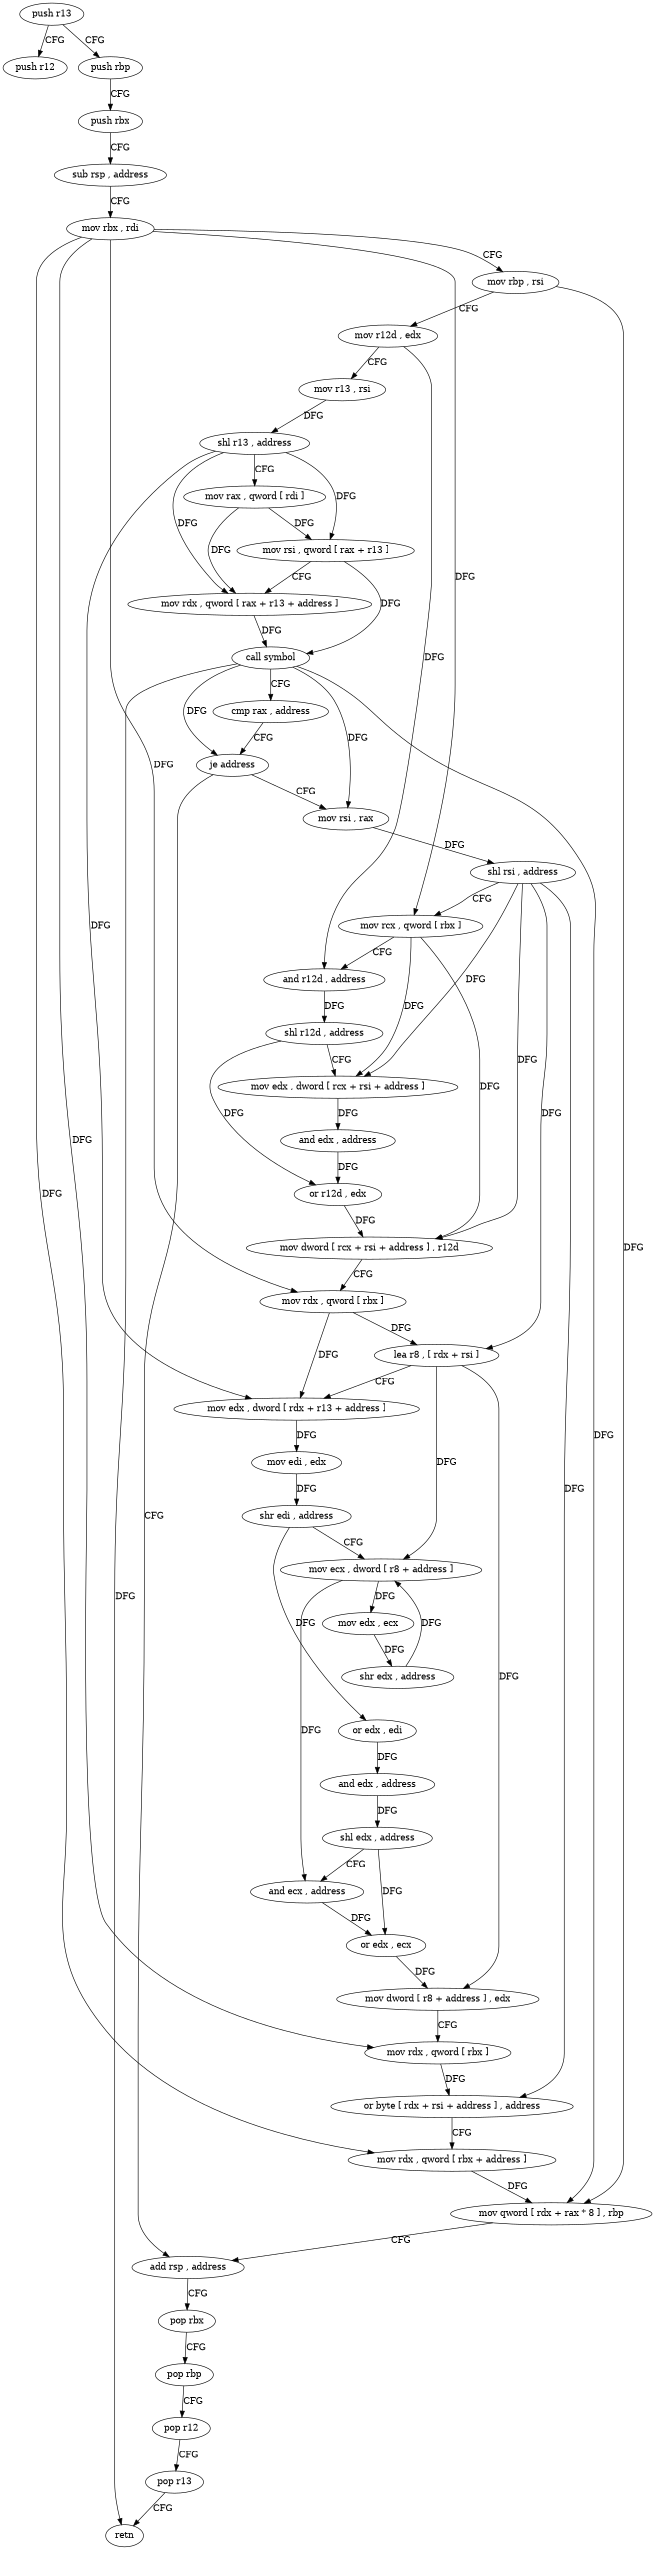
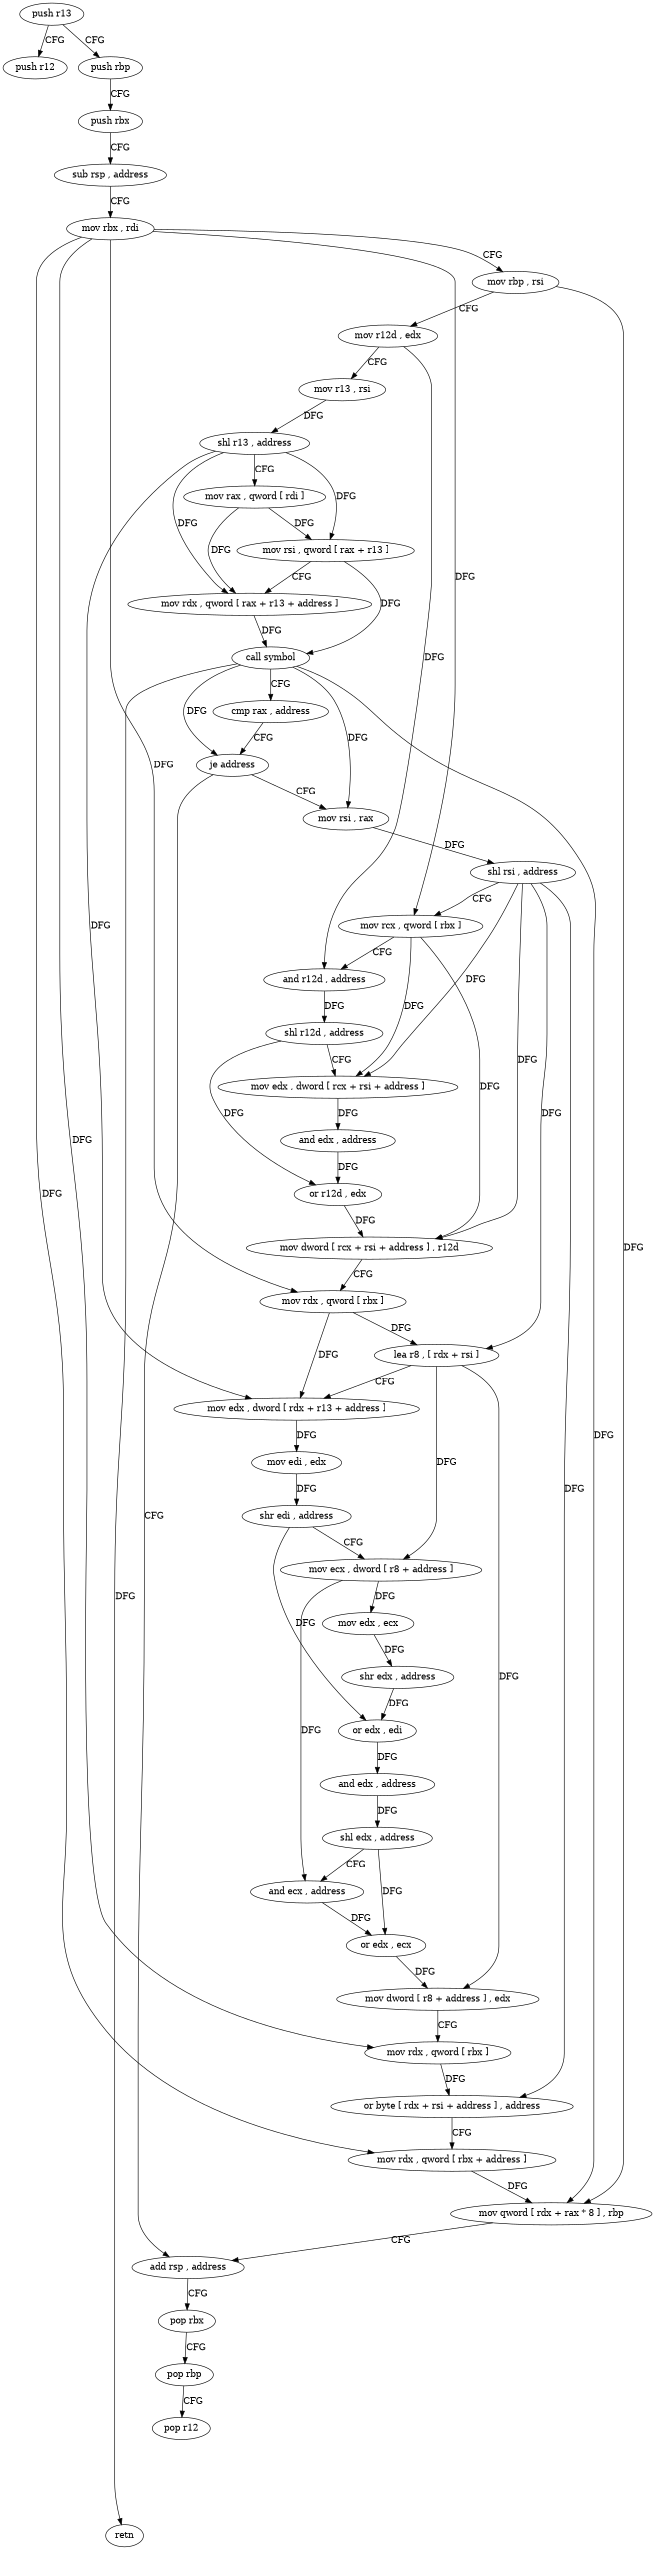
edge "shr edx , address" -> "mov ecx , dword [ r8 + address ]": now "shr edx , address" -> "or edx , edi"
node "pop r13": removed
